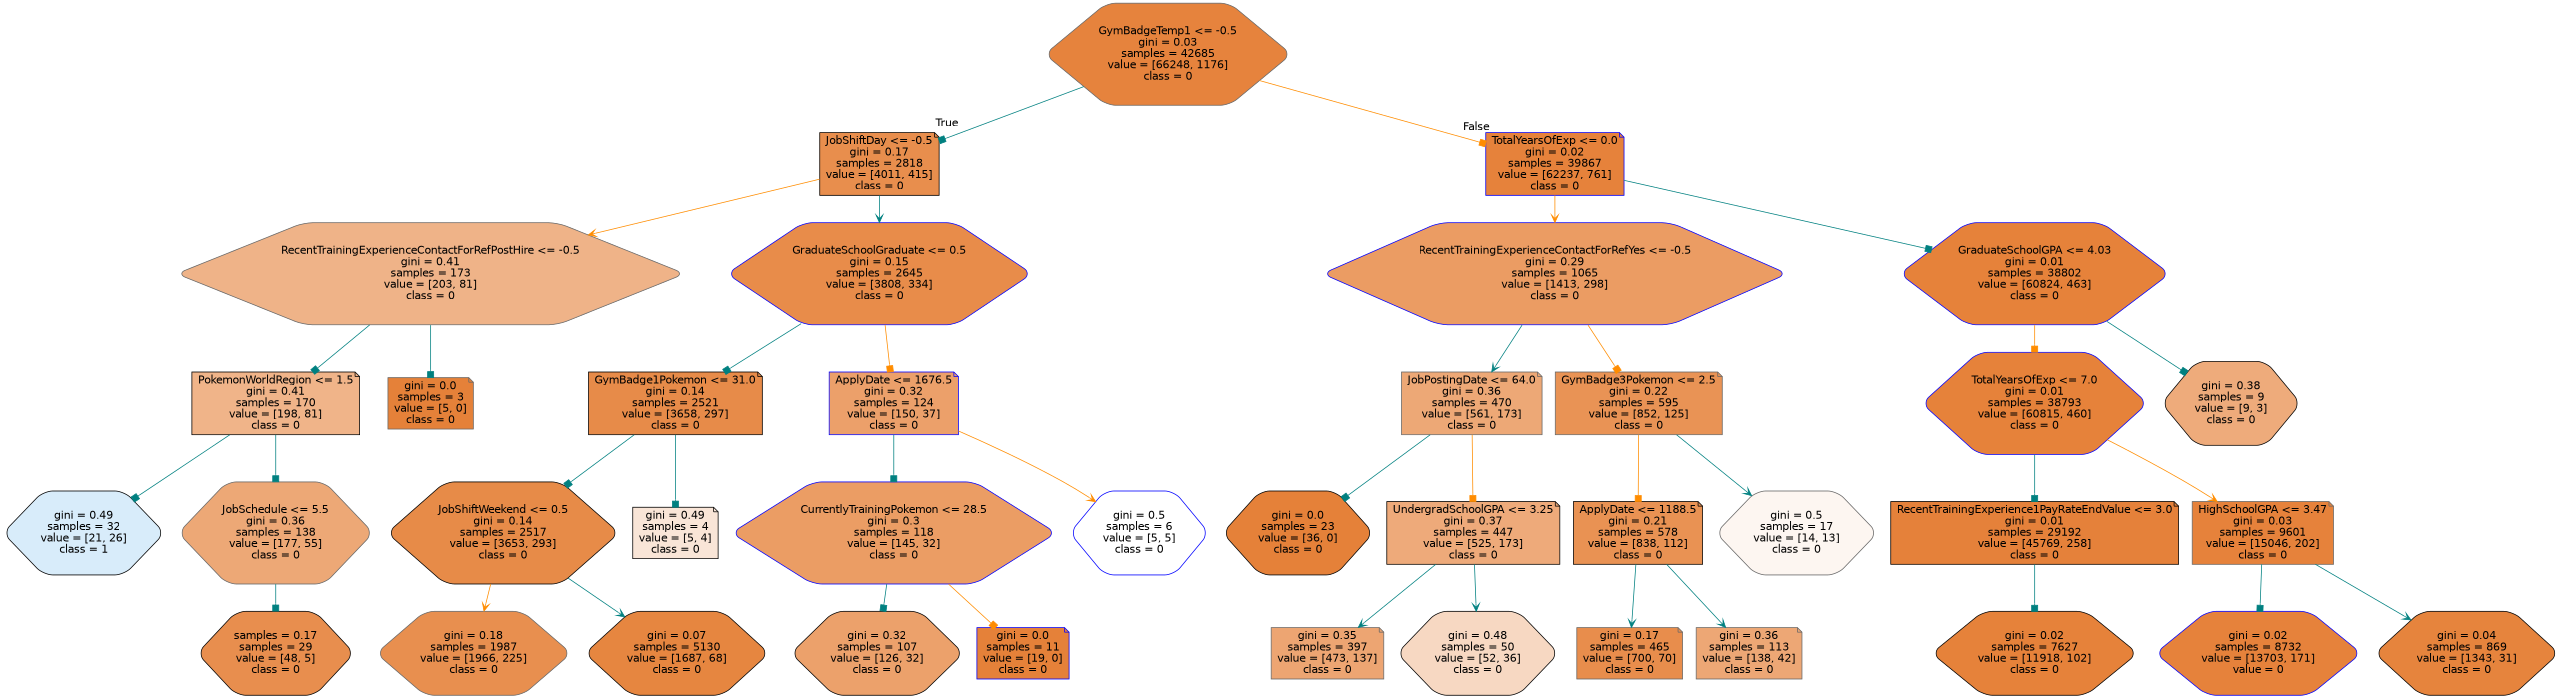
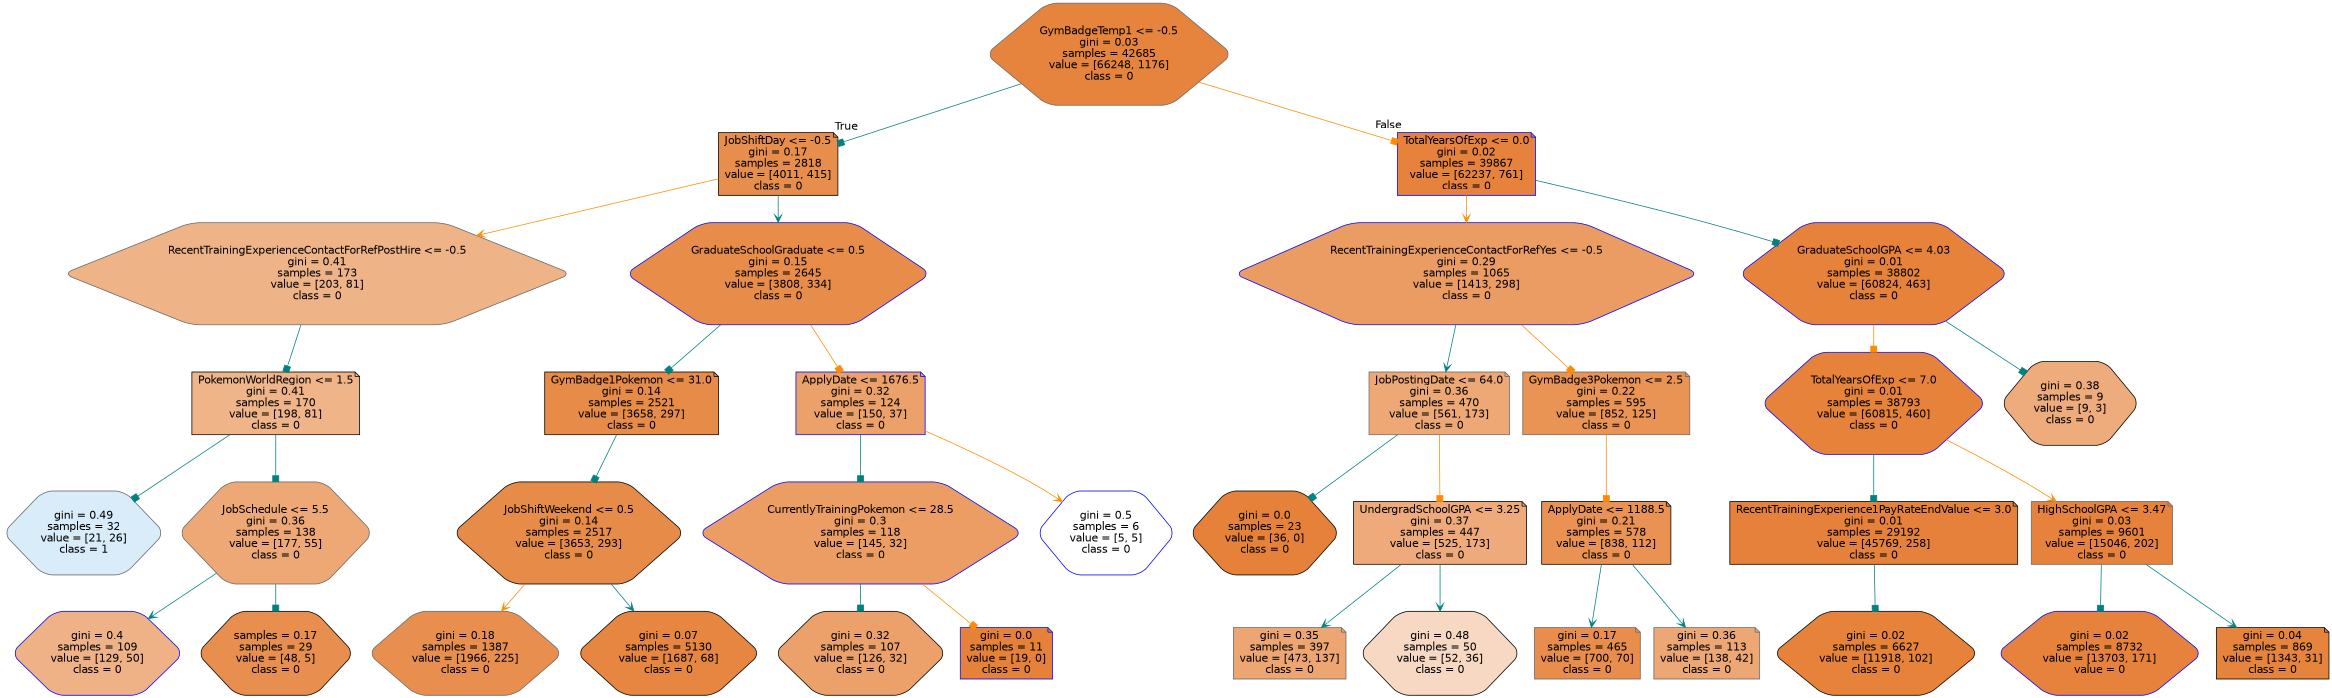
node "gini = 0.0 samples = 3 value = [5, 0] class = 0": removed
node "gini = 0.49 samples = 32 value = [21, 26] class = 1": color black -> gray40
node "gini = 0.49 samples = 4 value = [5, 4] class = 0": removed
node "gini = 0.5 samples = 17 value = [14, 13] class = 0": removed
node "gini = 0.4 samples = 109 value = [129, 50] class = 0": added
node "gini = 0.18 samples = 1987 value = [1966, 225] class = 0": label "gini = 0.18 samples = 1987 value = [1966, 225] class = 0" -> "gini = 0.18 samples = 1387 value = [1966, 225] class = 0"
node "gini = 0.02 samples = 7627 value = [11918, 102] class = 0": label "gini = 0.02 samples = 7627 value = [11918, 102] class = 0" -> "gini = 0.02 samples = 6627 value = [11918, 102] class = 0"
node "gini = 0.04 samples = 869 value = [1343, 31] class = 0": shape hexagon -> note
